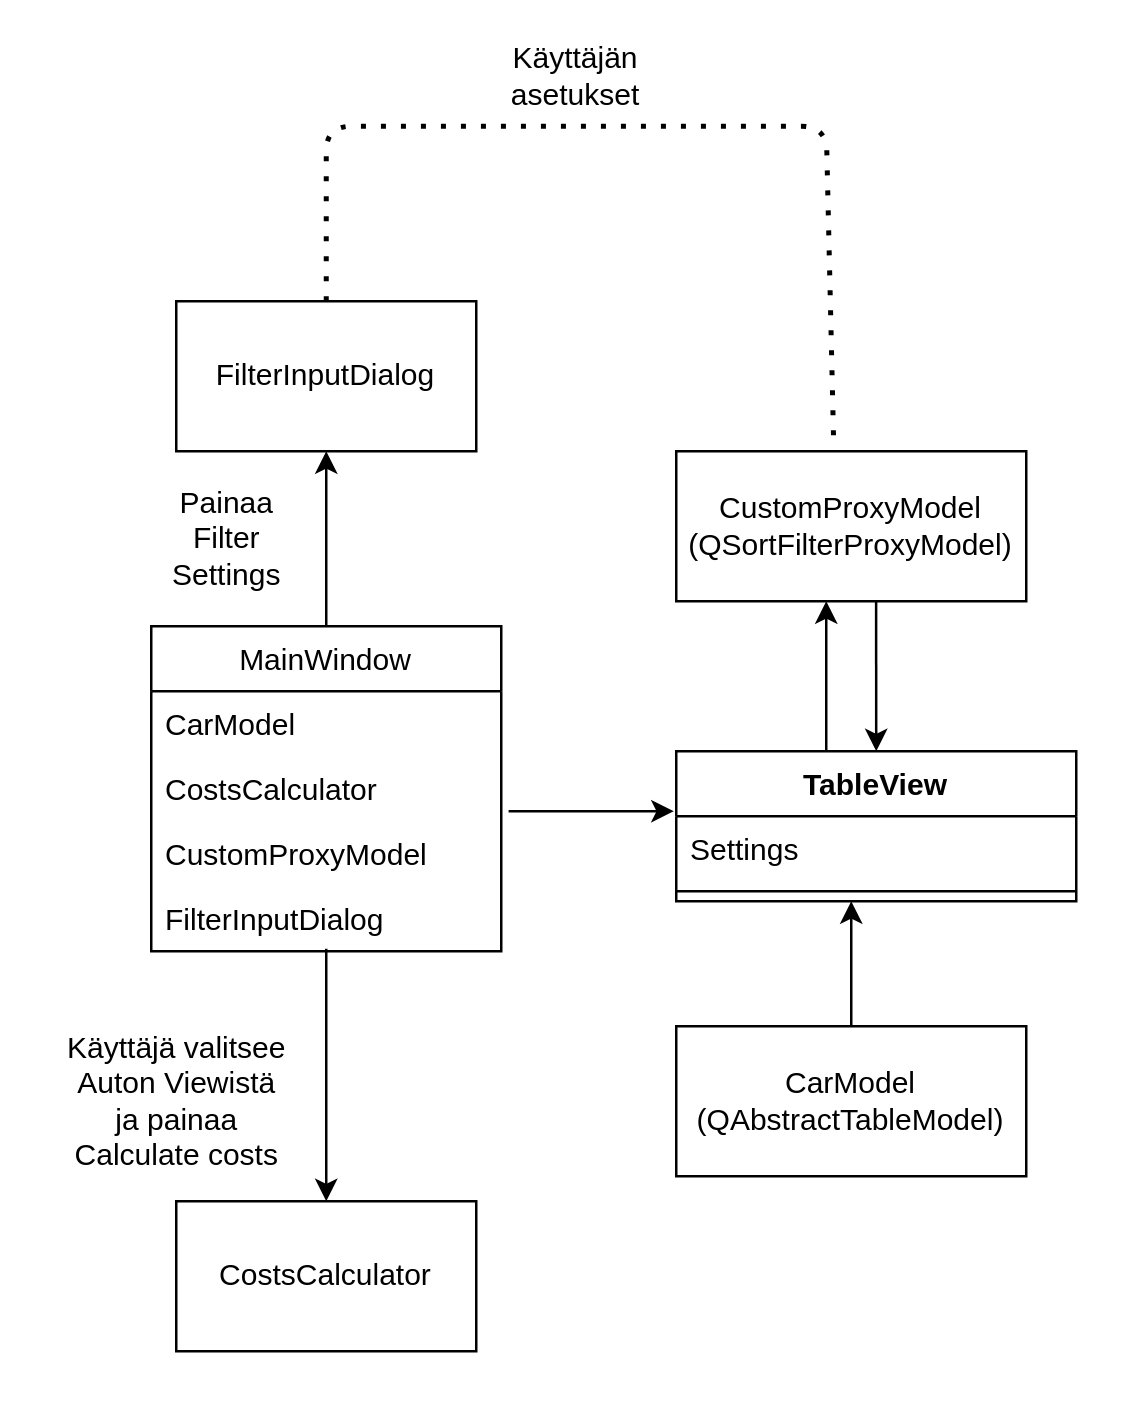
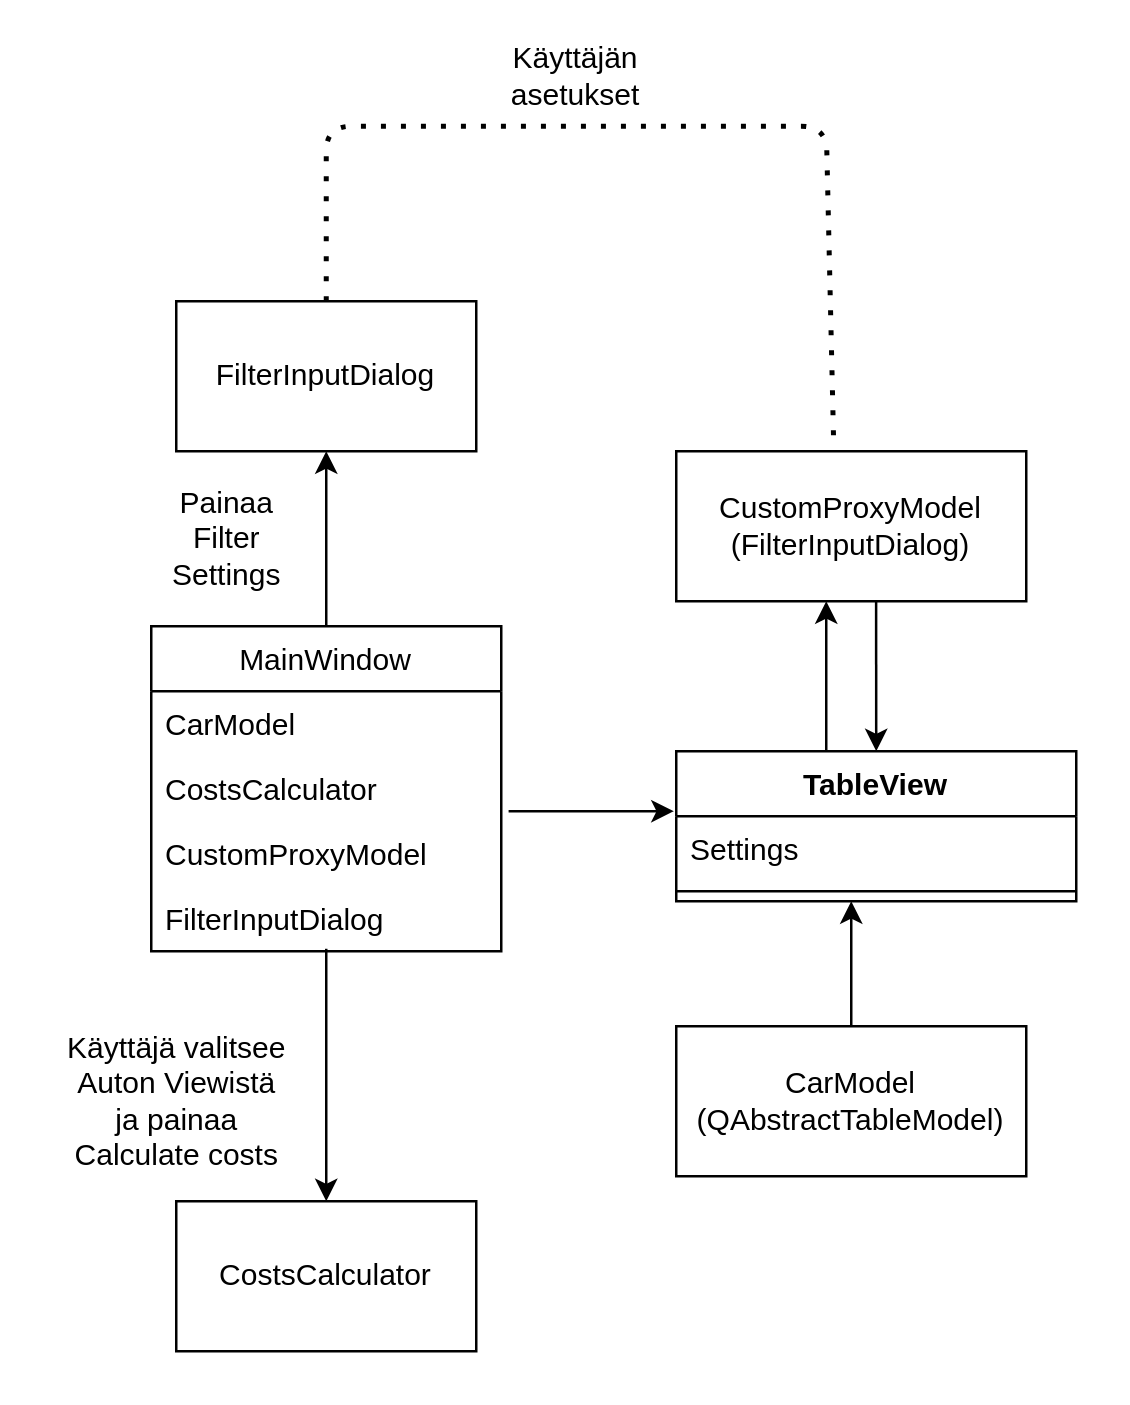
node "CustomProxyModel (QSortFilterProxyModel)": label "CustomProxyModel (QSortFilterProxyModel)" -> "CustomProxyModel (FilterInputDialog)"
